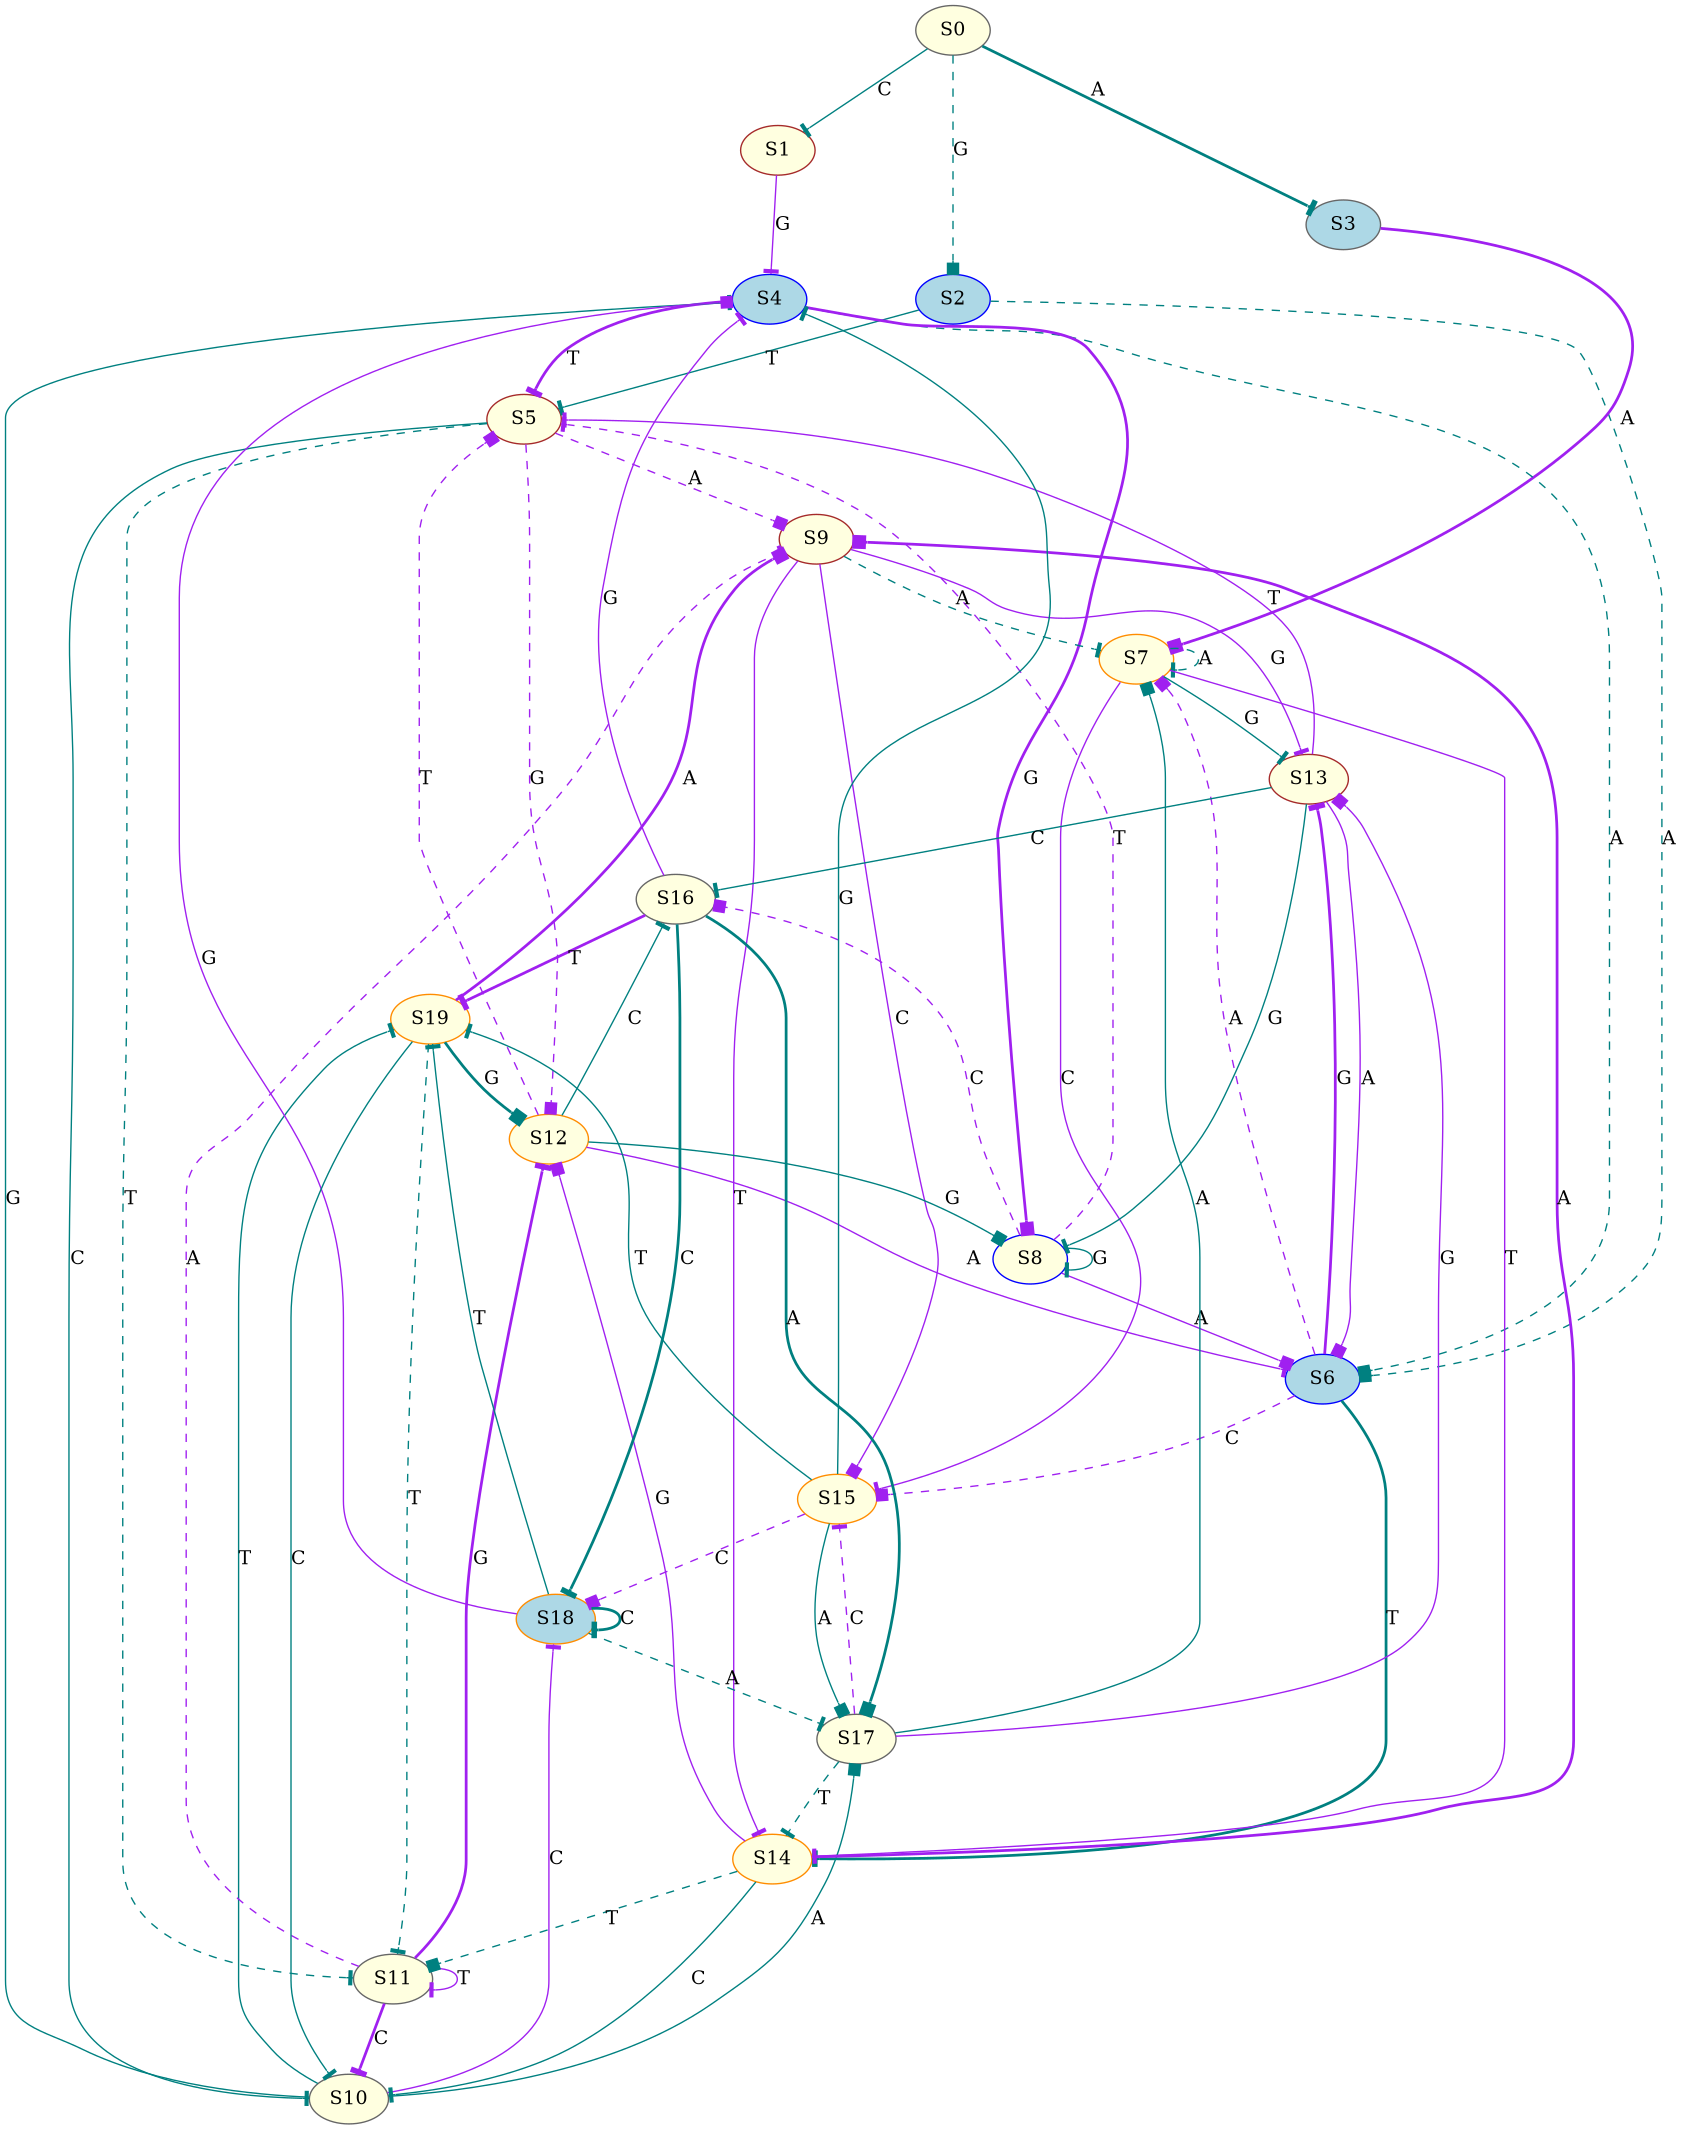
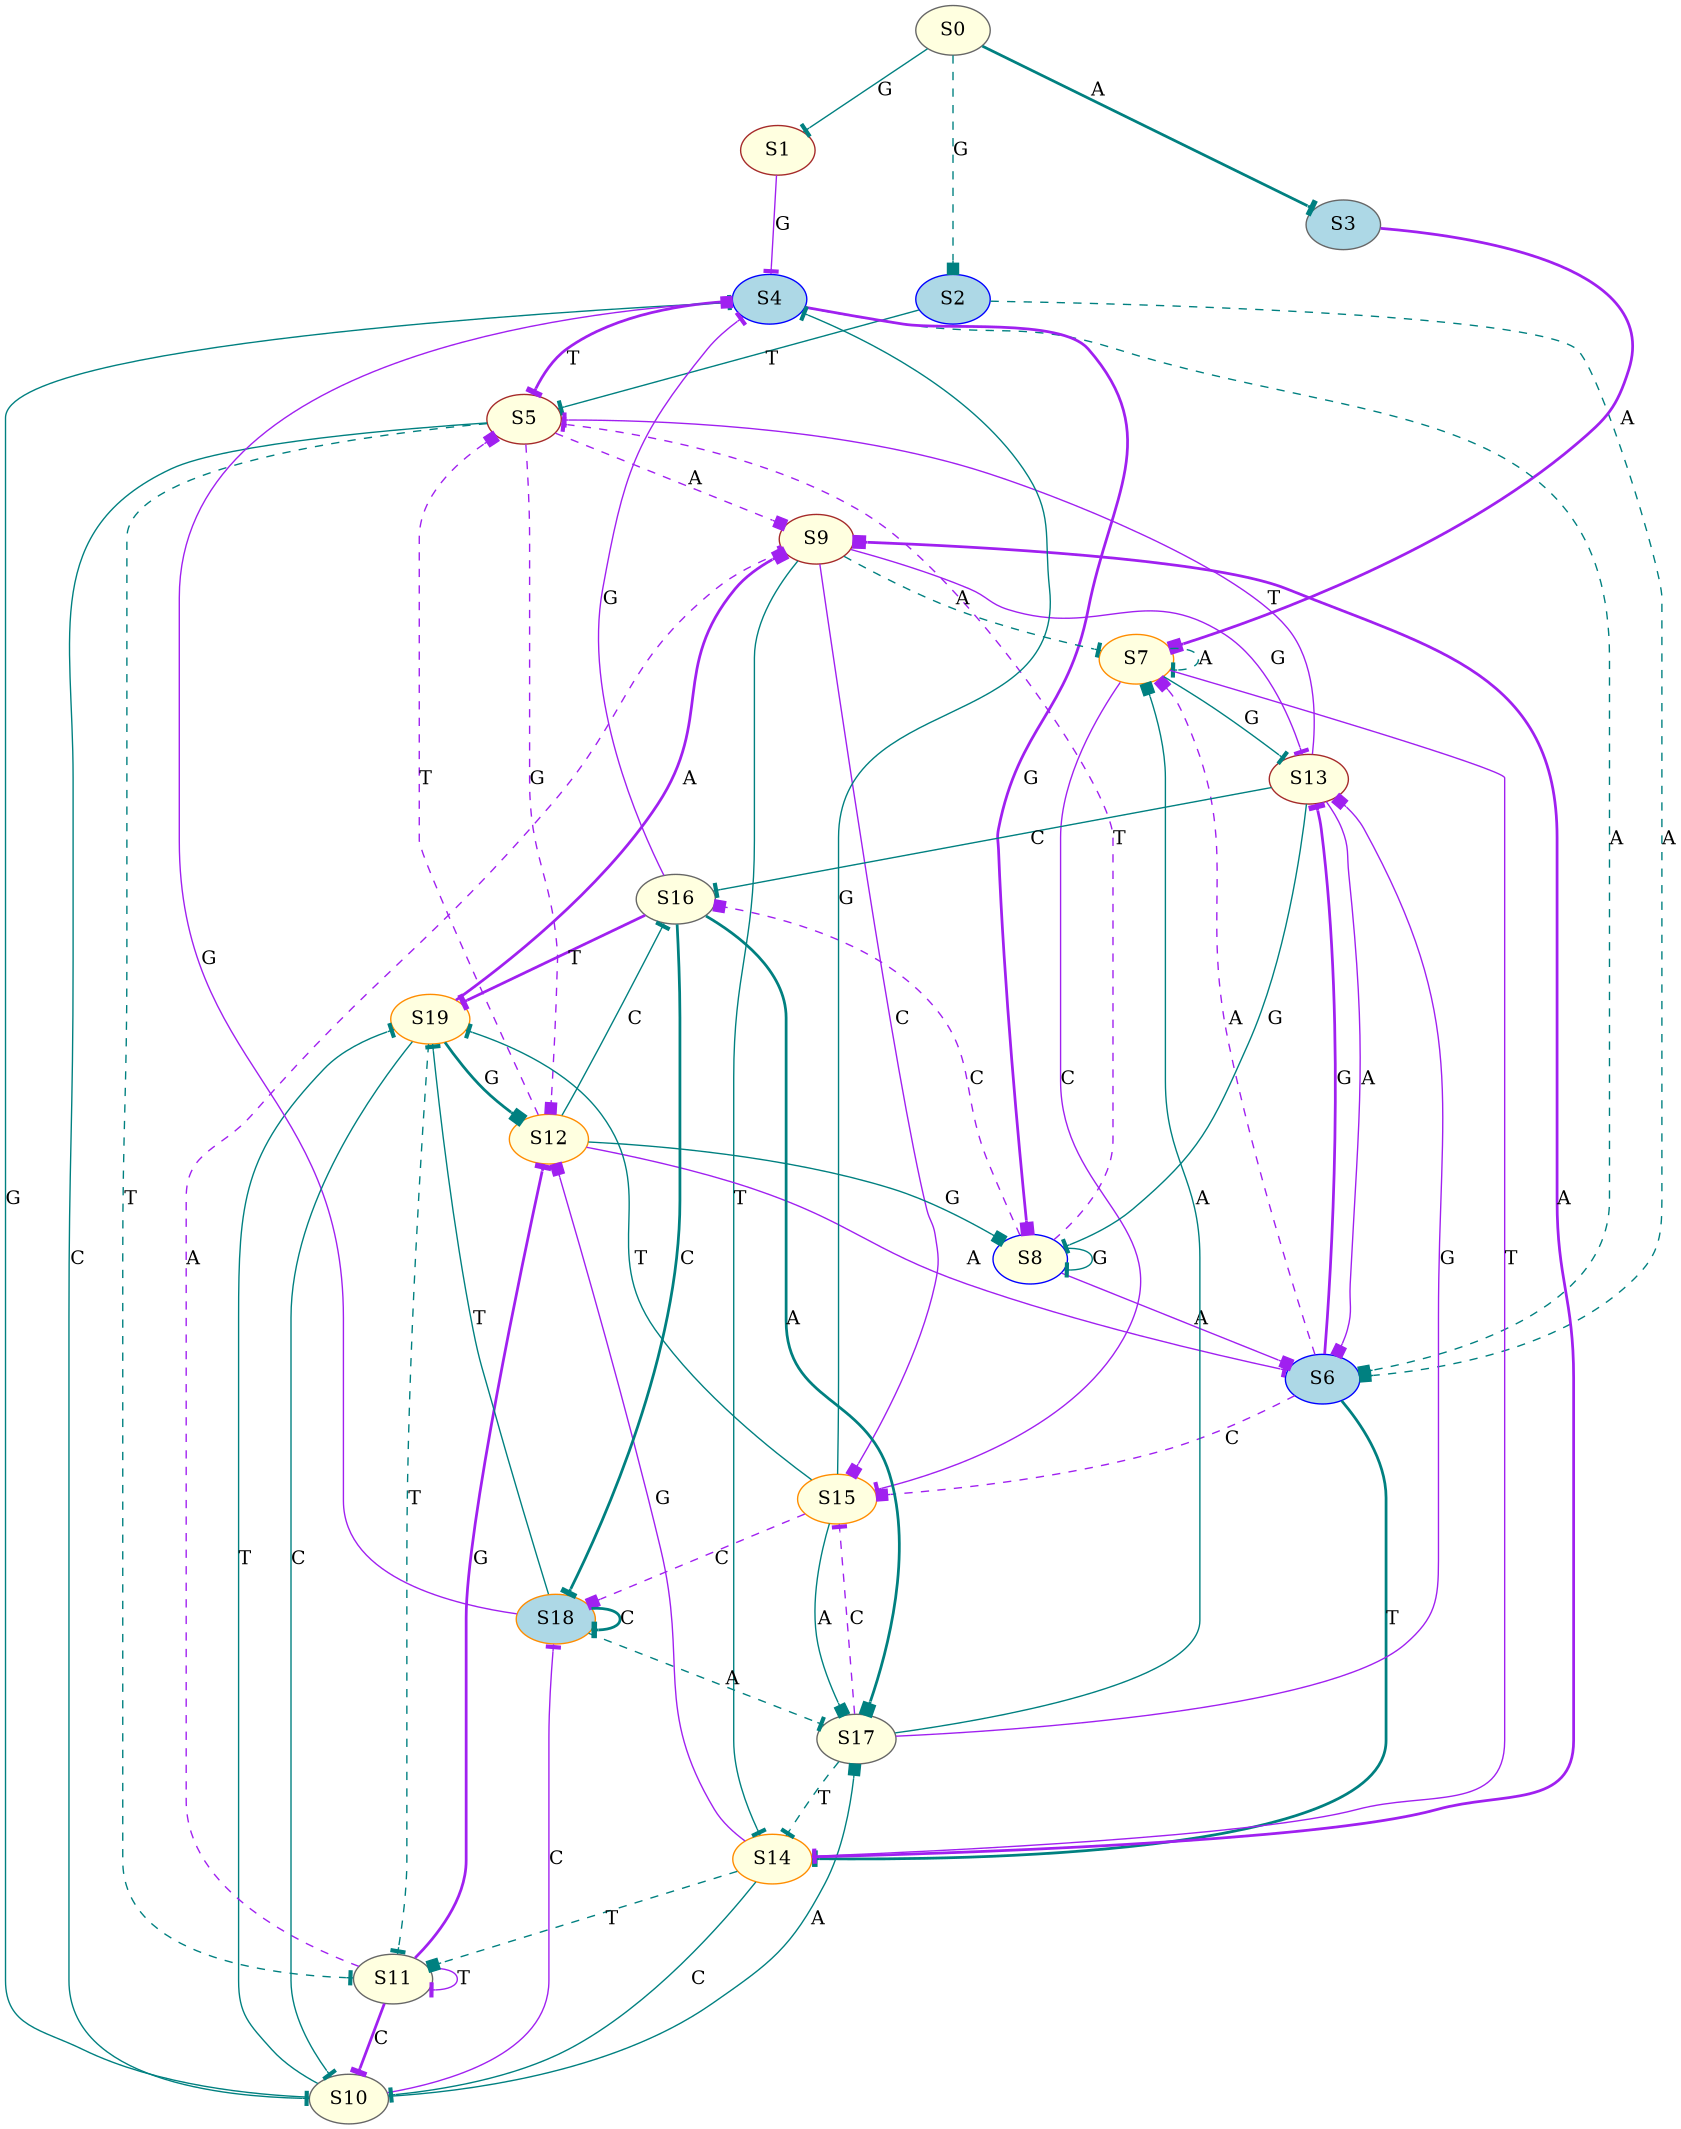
edge "S0" -> "S1": label "C" -> "G"
edge "S9" -> "S14": color purple -> teal
